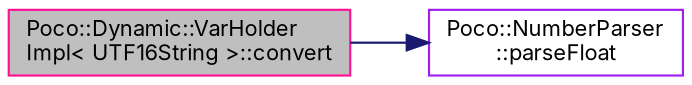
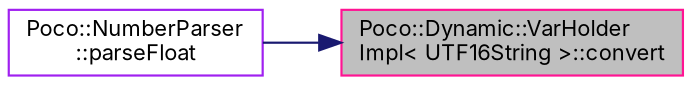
edge "Poco::Dynamic::VarHolder Impl< UTF16String >::convert" -> "Poco::NumberParser ::parseFloat": reversed
